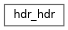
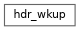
node "hdr_hdr": label "hdr_hdr" -> "hdr_wkup"
